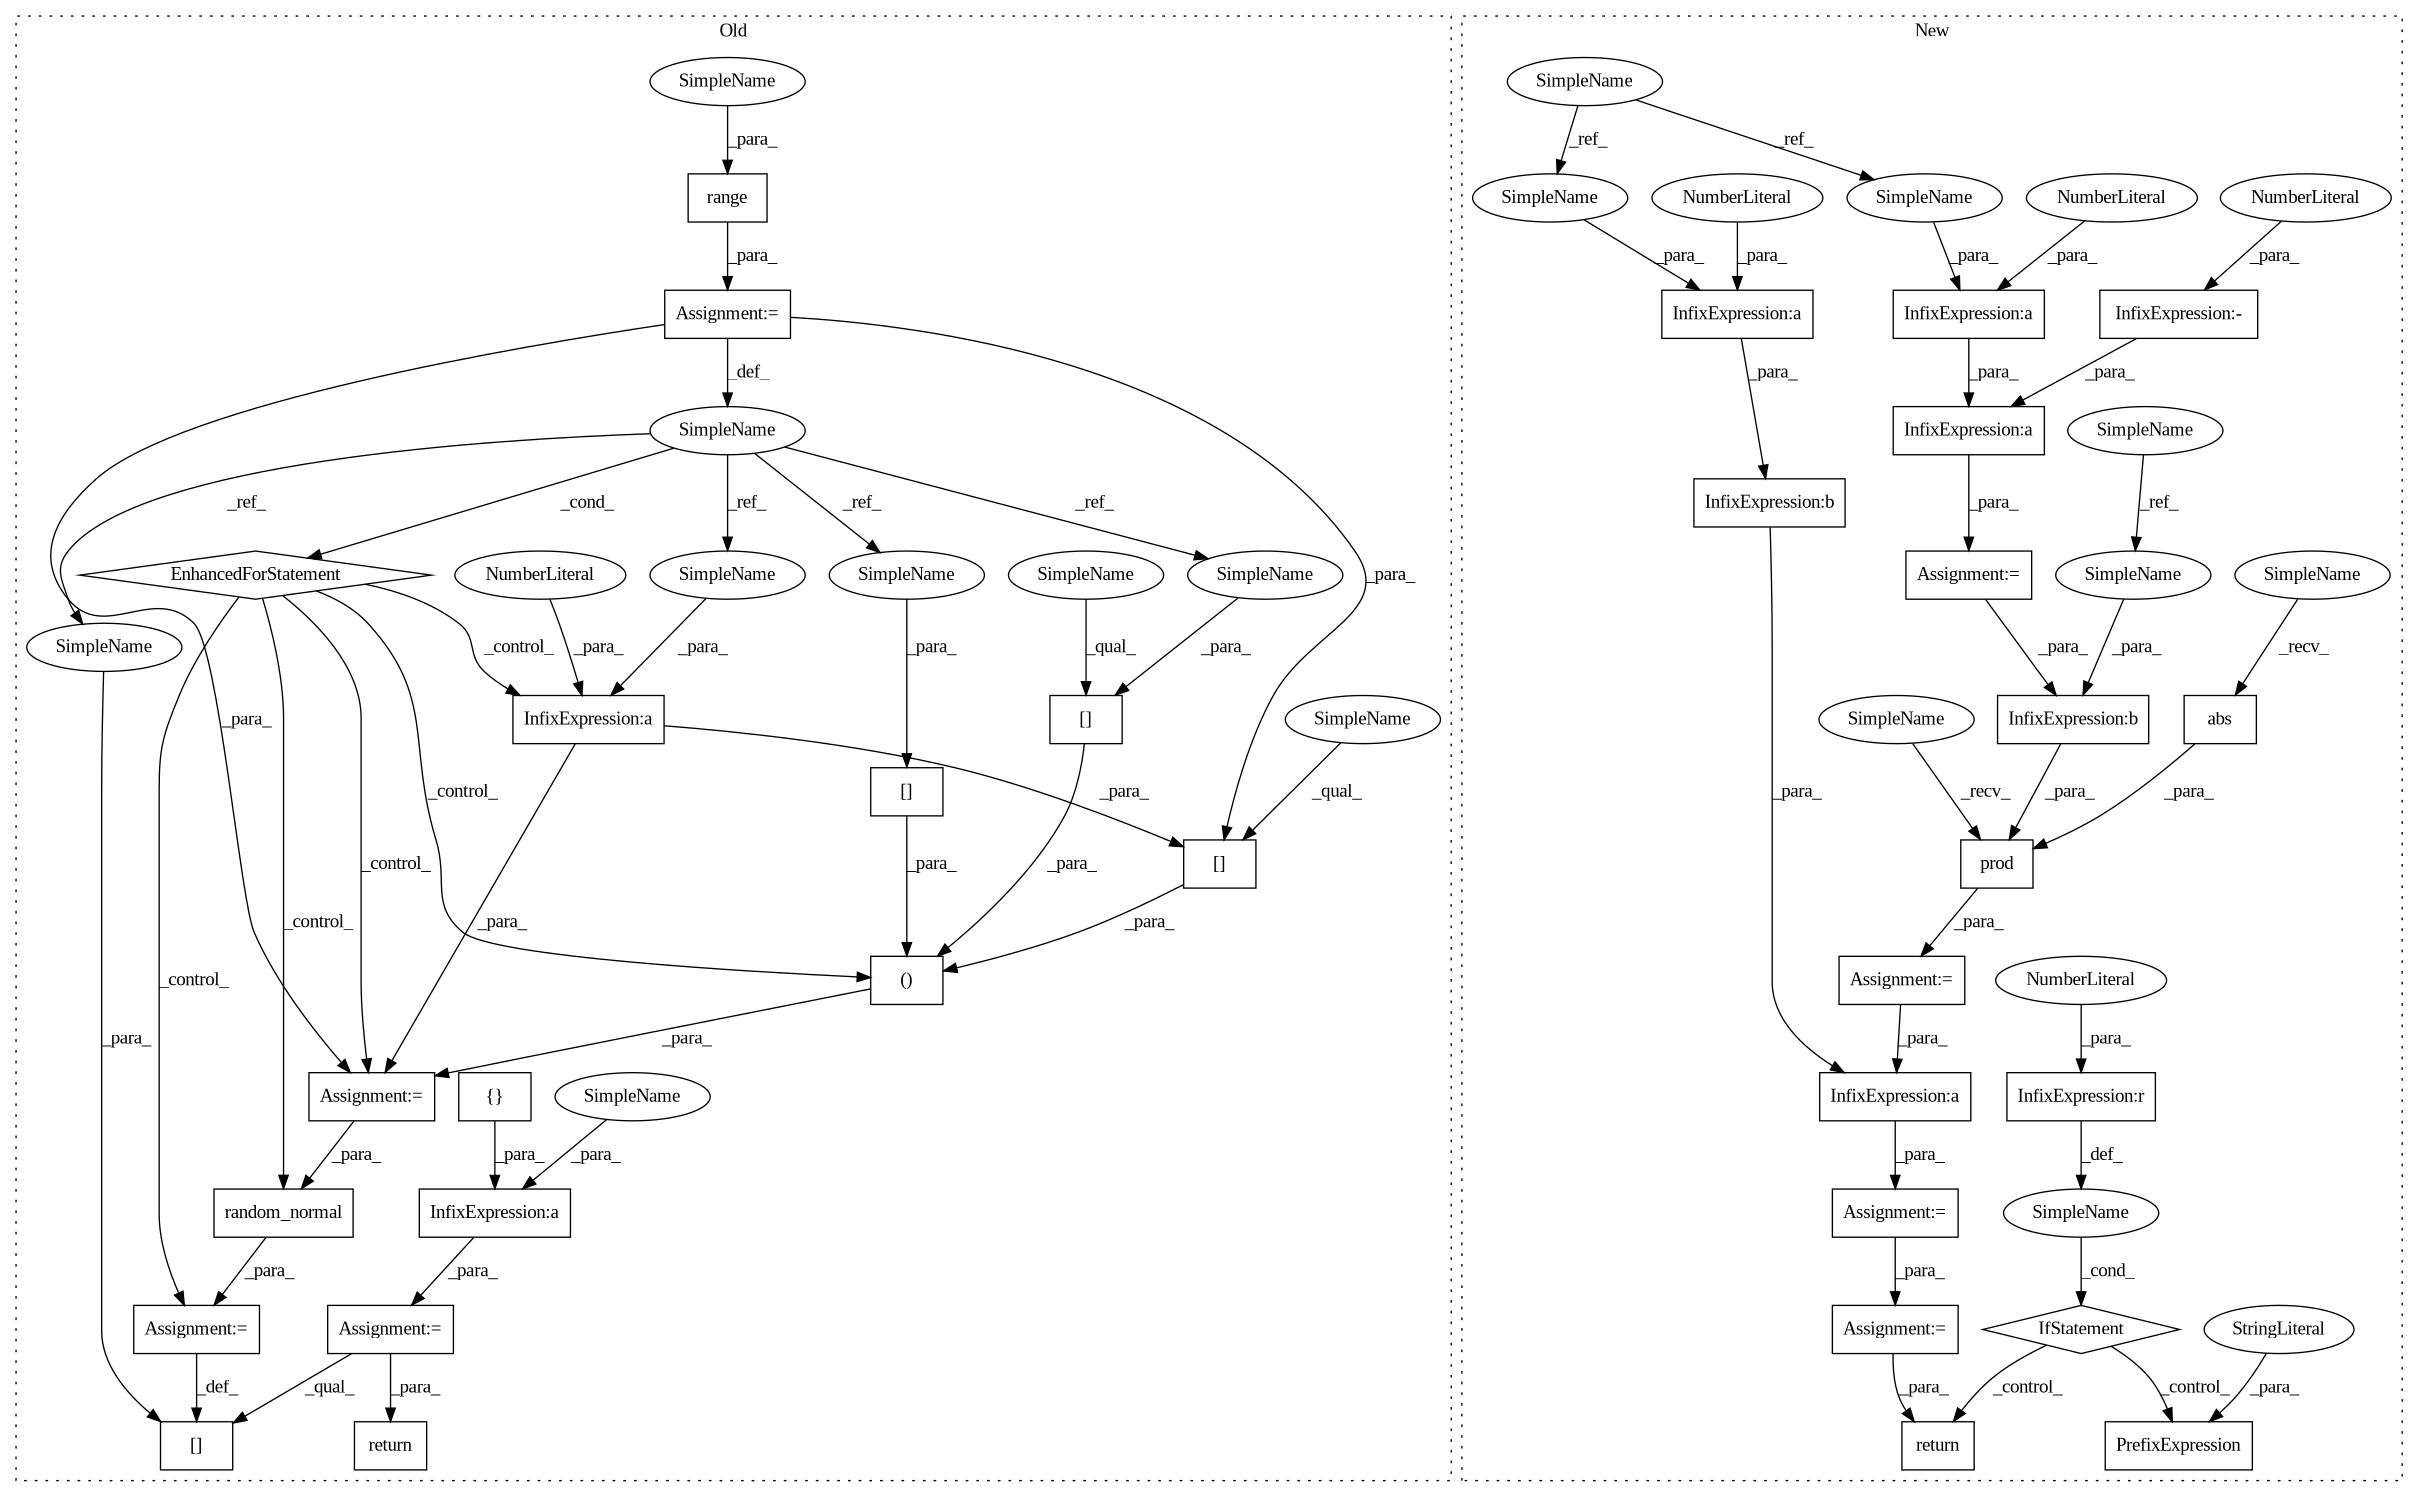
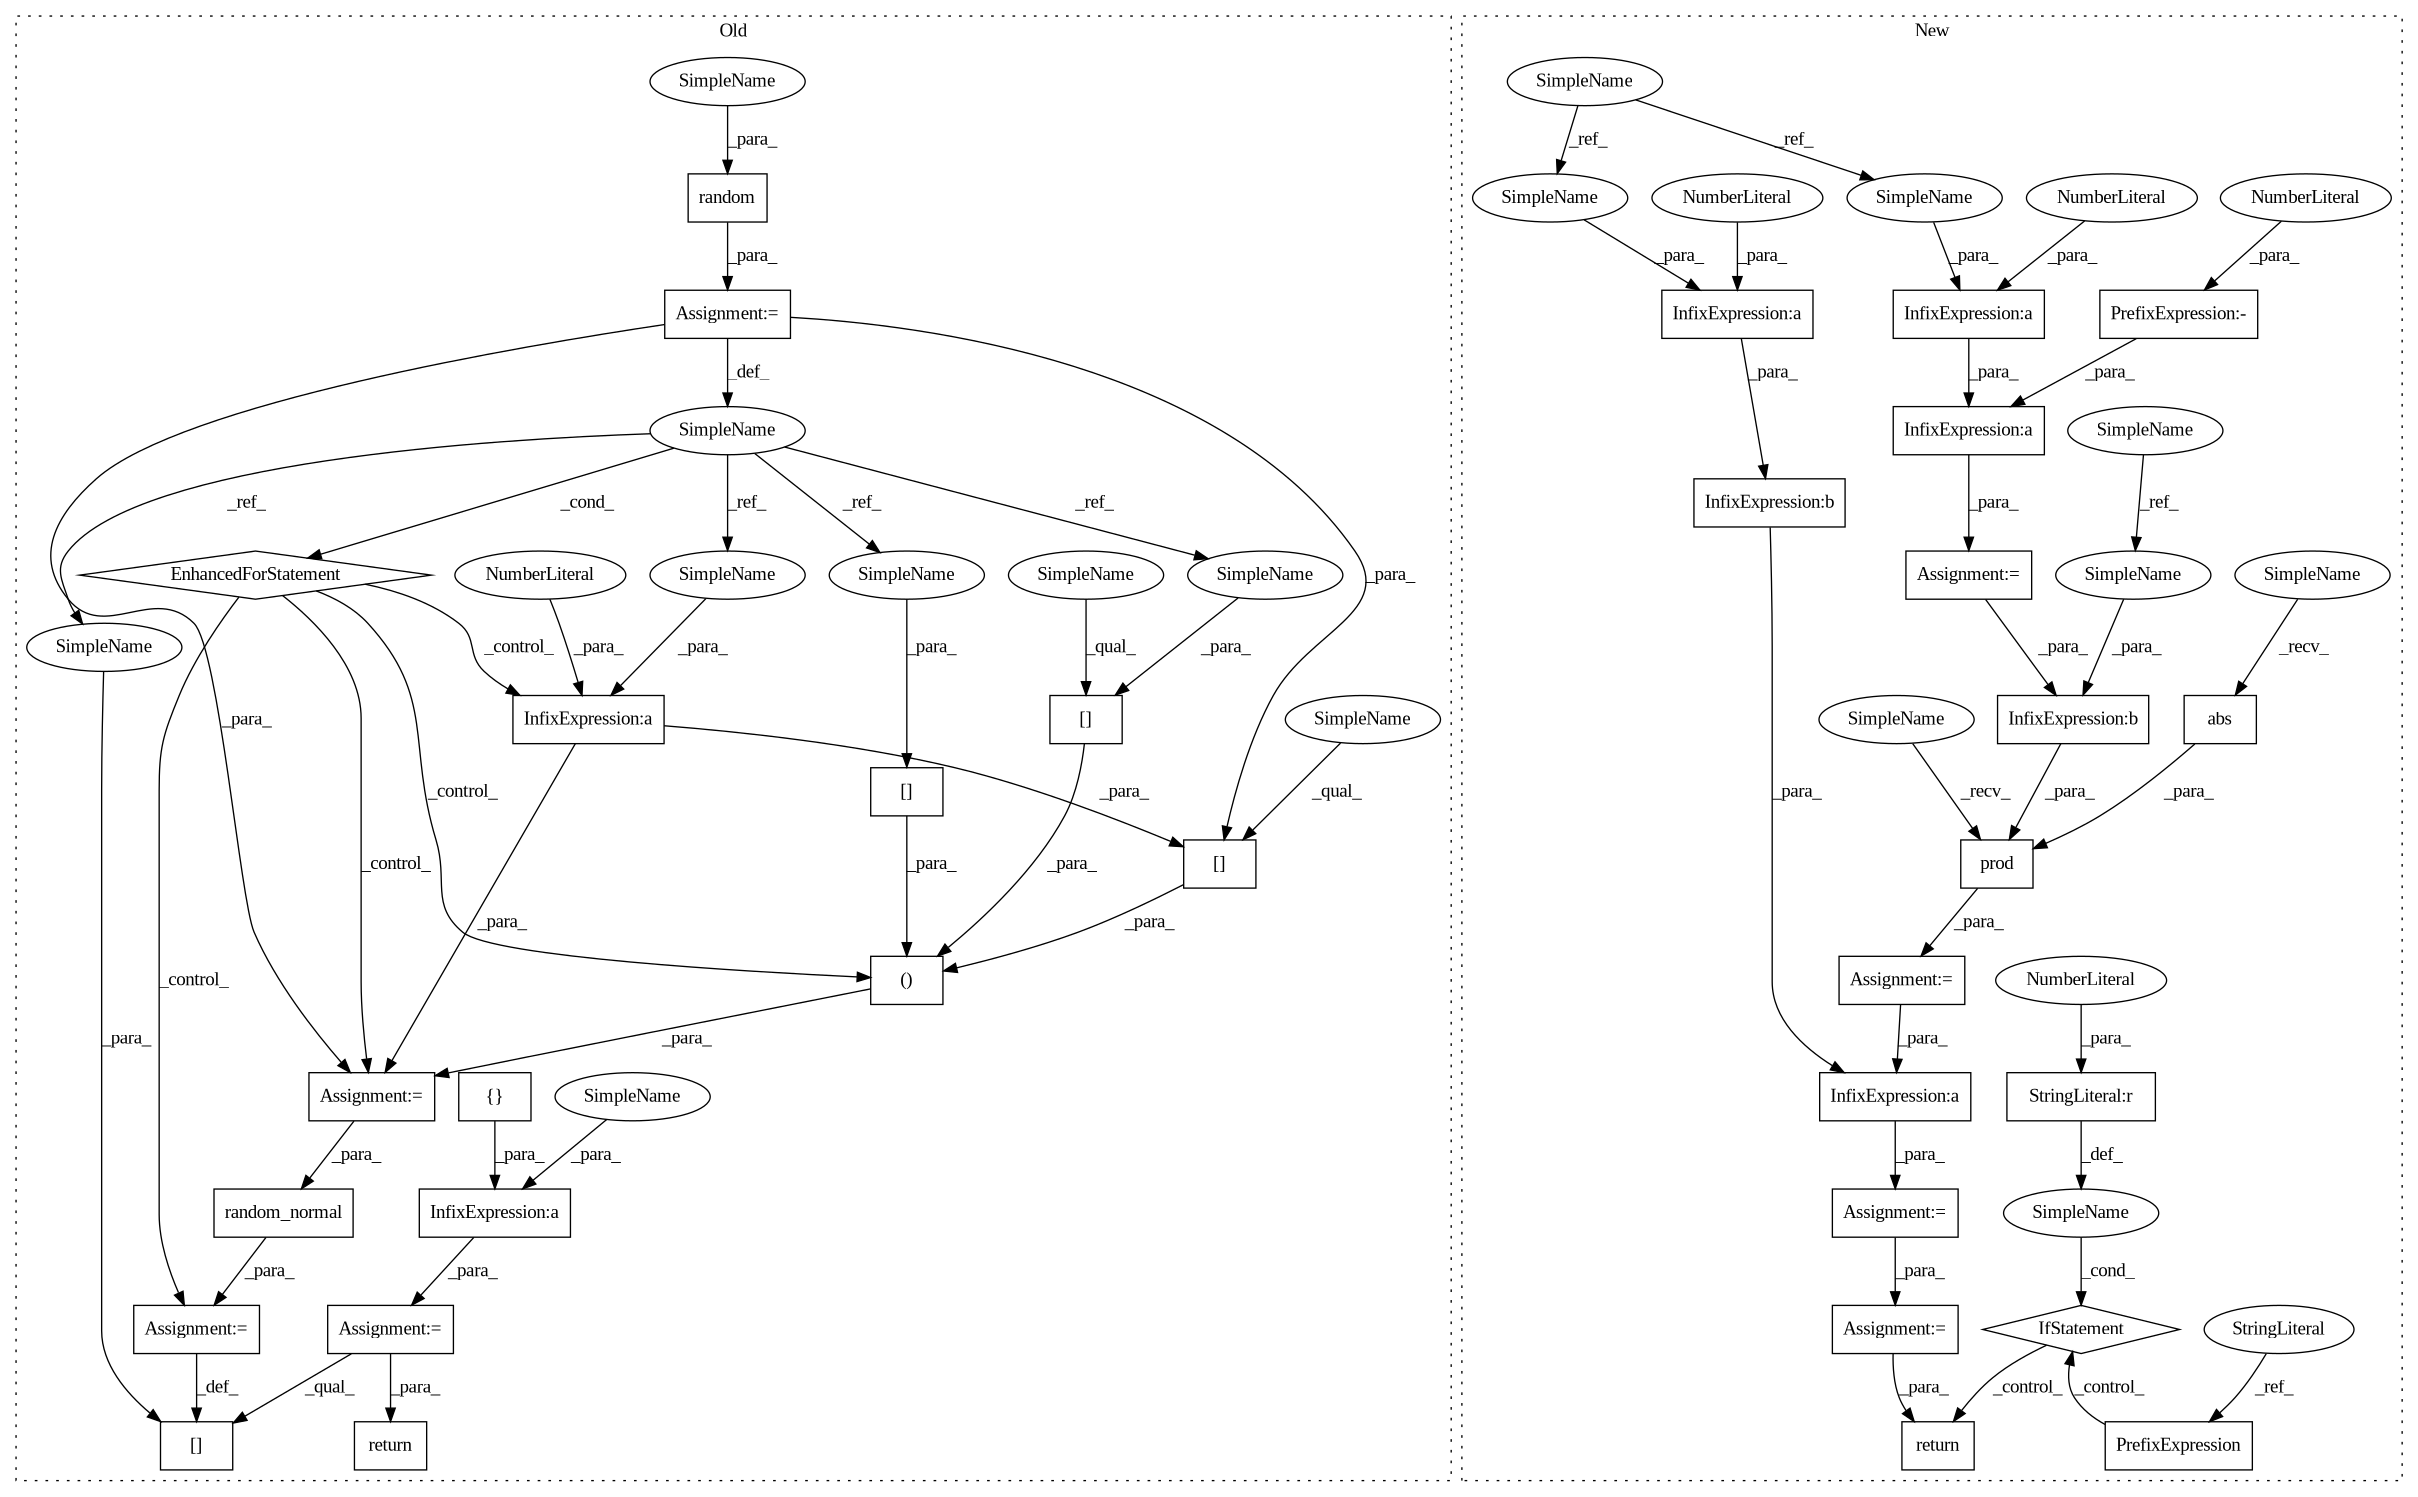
node "range": label "range" -> "random"
node "InfixExpression:-": label "InfixExpression:-" -> "PrefixExpression:-"
edge "EnhancedForStatement" -> "random_normal": removed, label "_control_"
node "InfixExpression:r": label "InfixExpression:r" -> "StringLiteral:r"
edge "IfStatement" -> "PrefixExpression": reversed
edge "StringLiteral" -> "PrefixExpression": label "_para_" -> "_ref_"
